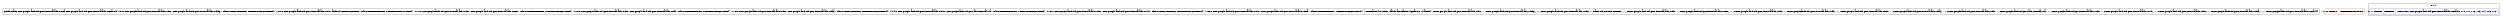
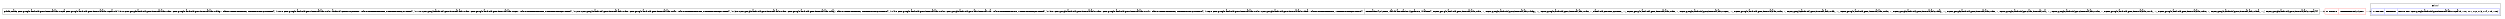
node "0: 0x0000": text "MTH_ENTER_BLOCK" -> "MTH_ENTER_SYSTEM"
